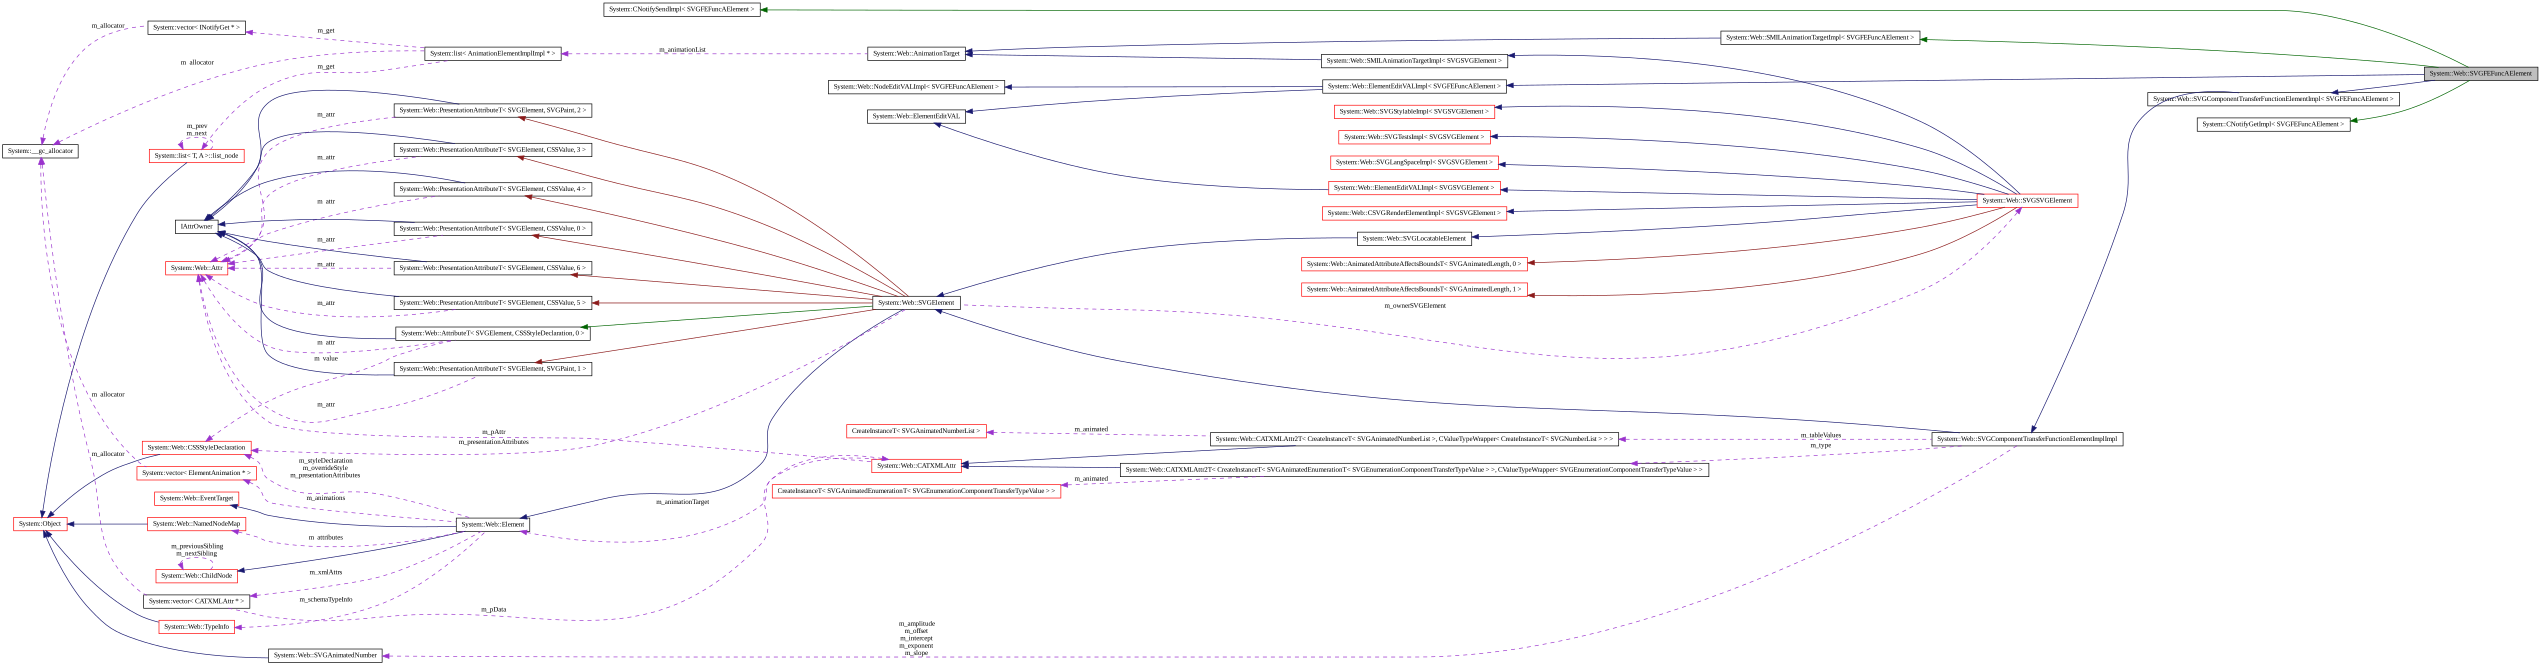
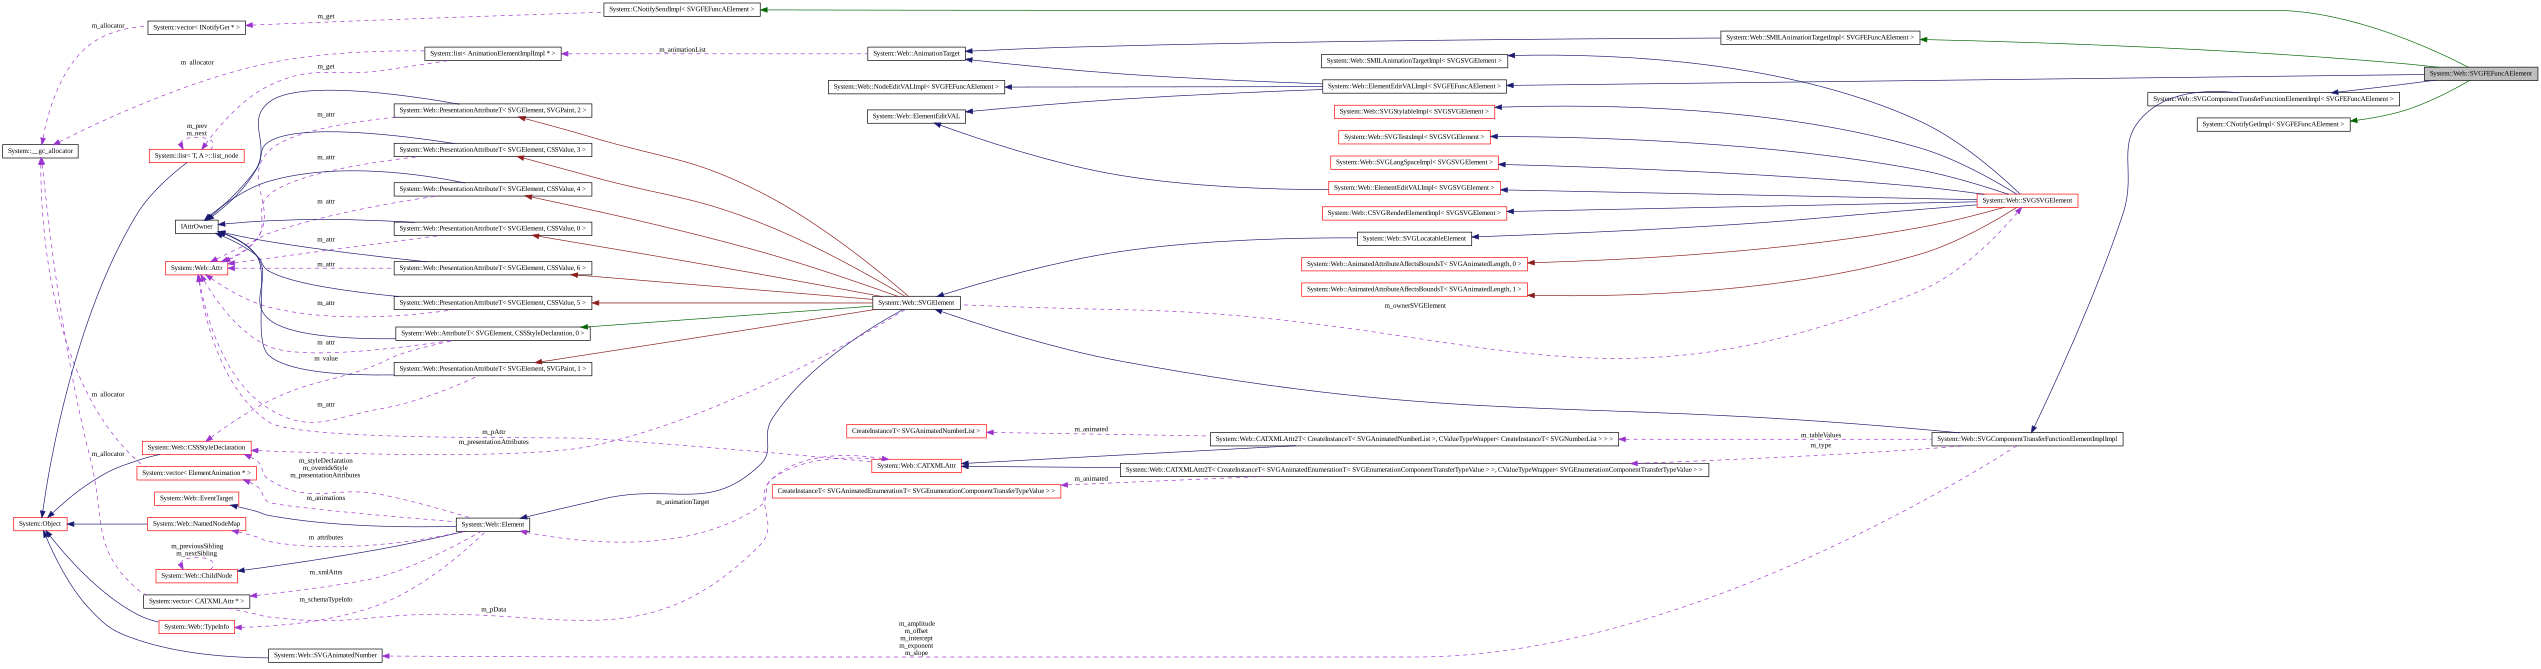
edge "System::list< AnimationElementImplImpl * >" -> "System::vector< INotifyGet * >": now "System::CNotifySendImpl< SVGFEFuncAElement >" -> "System::vector< INotifyGet * >"
edge "System::Web::SMILAnimationTargetImpl< SVGSVGElement >" -> "System::Web::AnimationTarget": now "System::Web::ElementEditVALImpl< SVGFEFuncAElement >" -> "System::Web::AnimationTarget"
